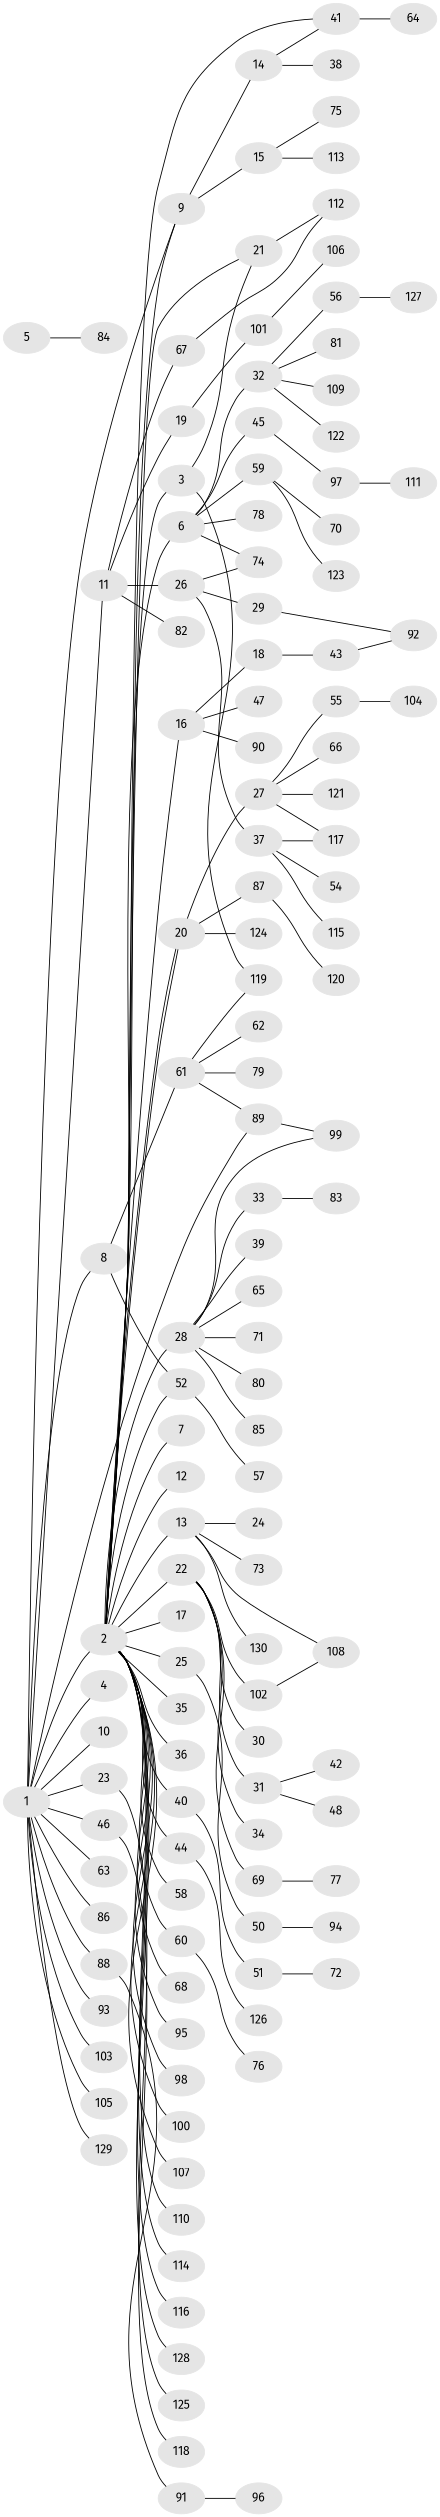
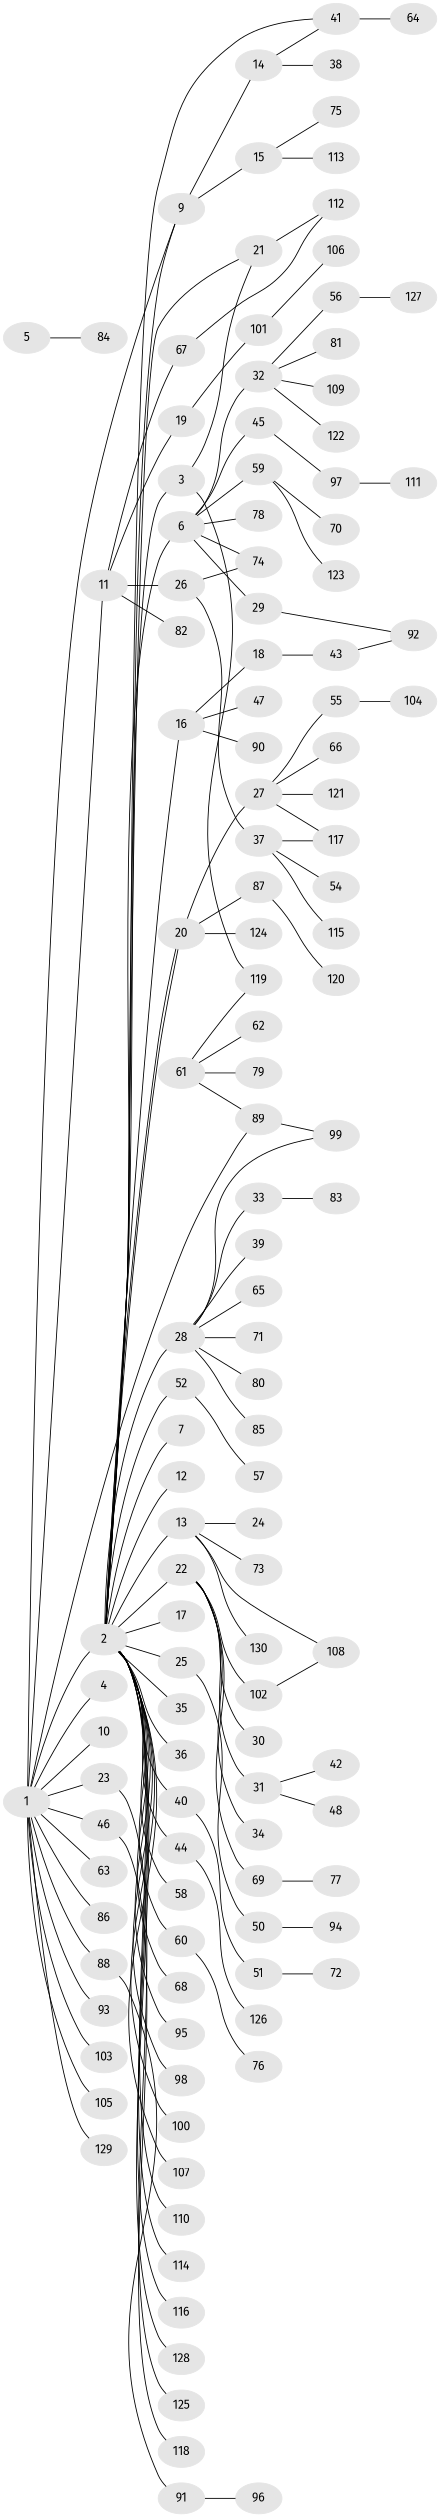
edge "26" -- "29": now "6" -- "29"
node "8": removed
